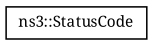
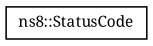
node "ns3::StatusCode": label "ns3::StatusCode" -> "ns8::StatusCode"
